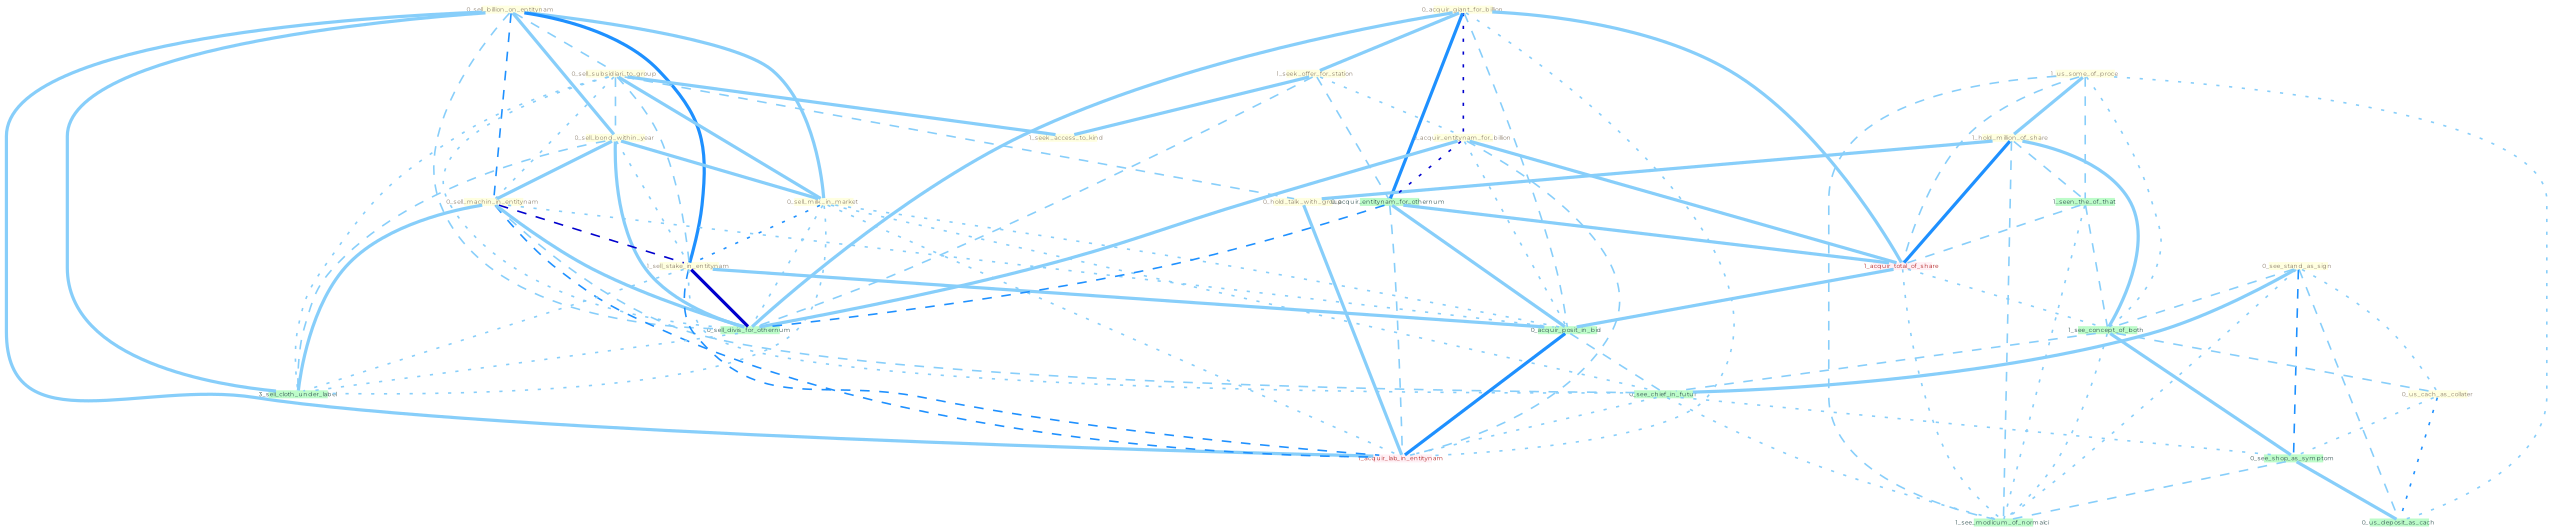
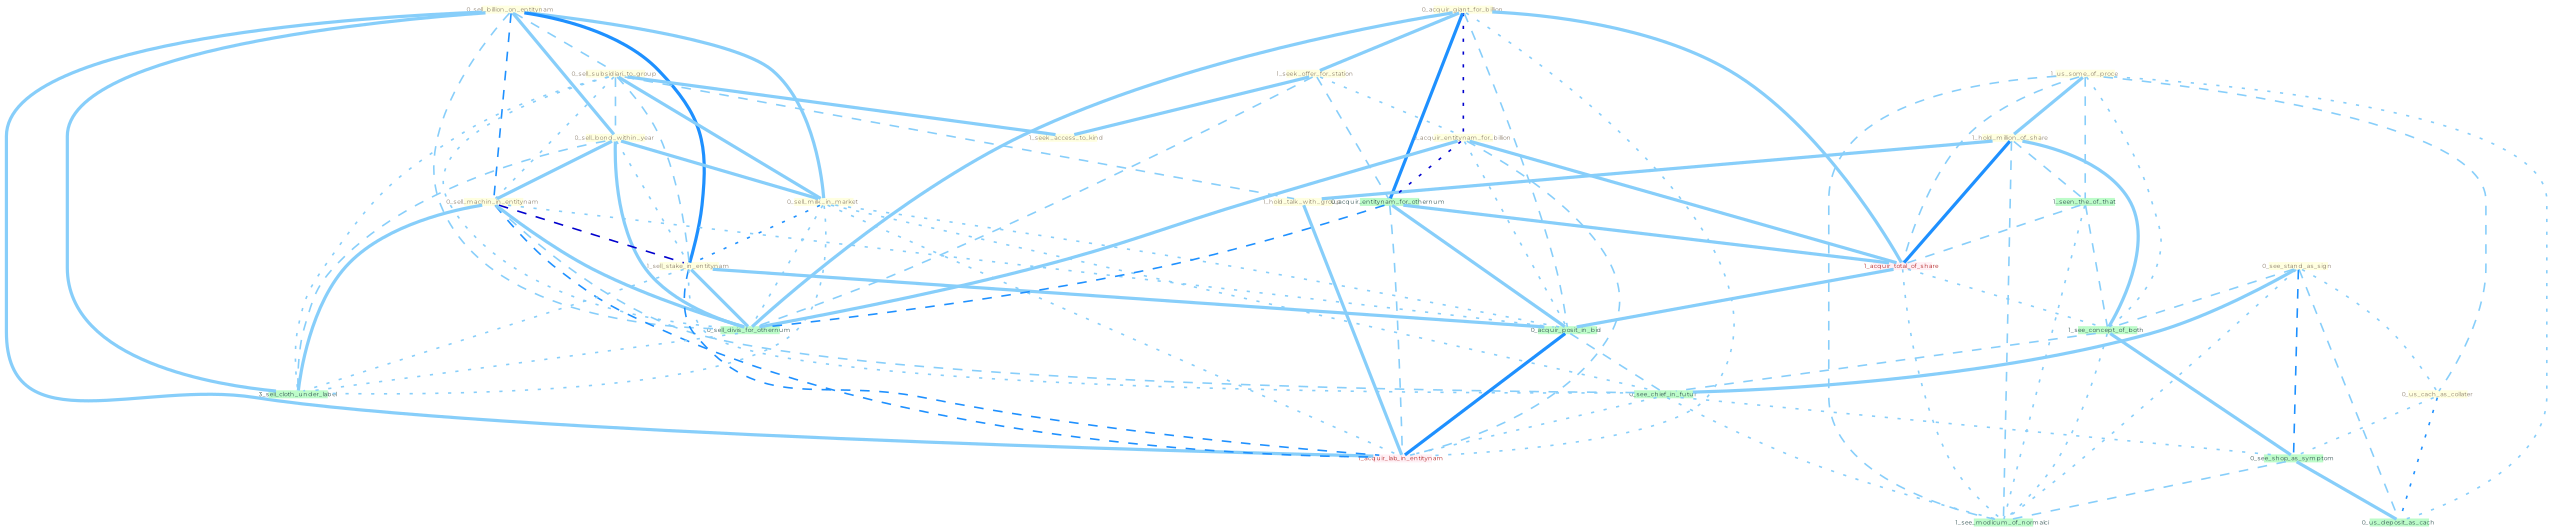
node "0_hold_talk_with_group": label "0_hold_talk_with_group" -> "1_hold_talk_with_group"
edge "1_sell_stake_in_entitynam" -- "0_sell_divis_for_othernum": color #0000cd -> #87cefa
edge "1_see_concept_of_both" -- "0_us_cach_as_collater": now "1_us_some_of_proce" -- "0_us_cach_as_collater"
